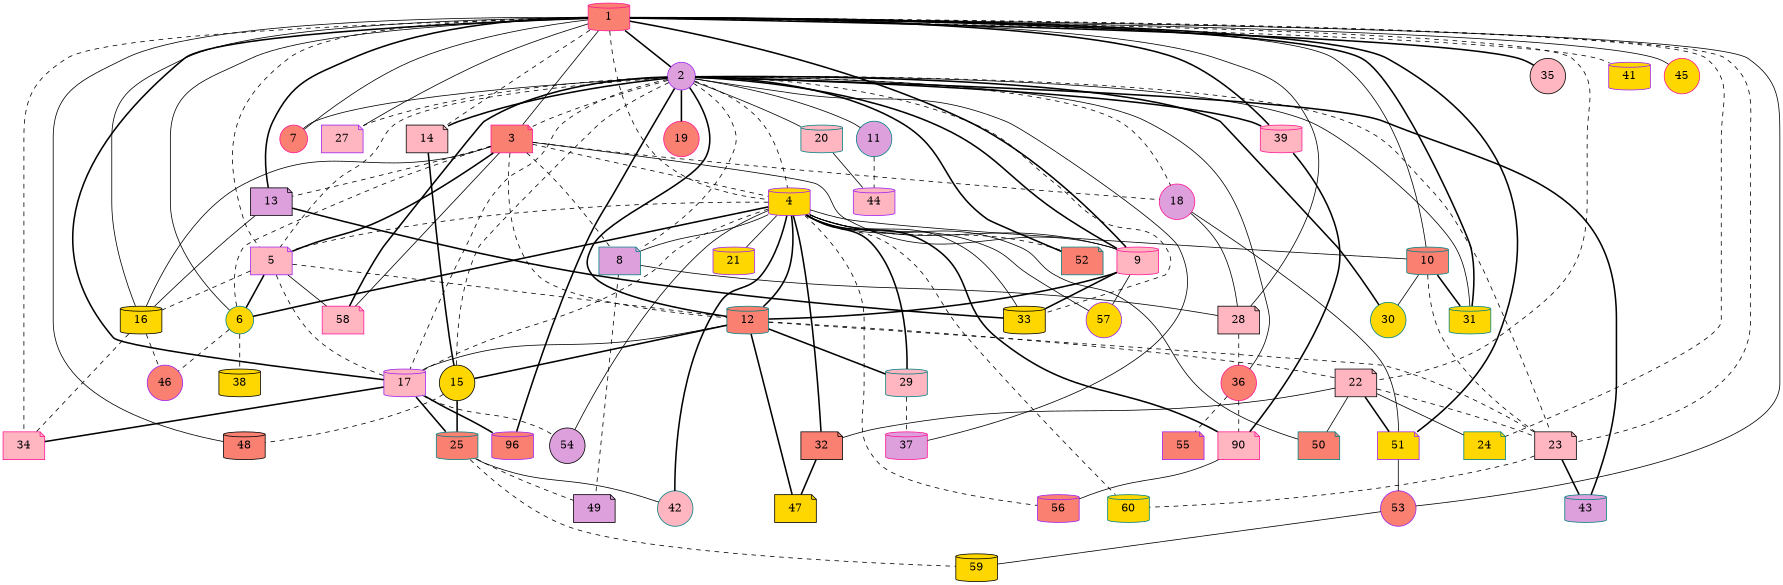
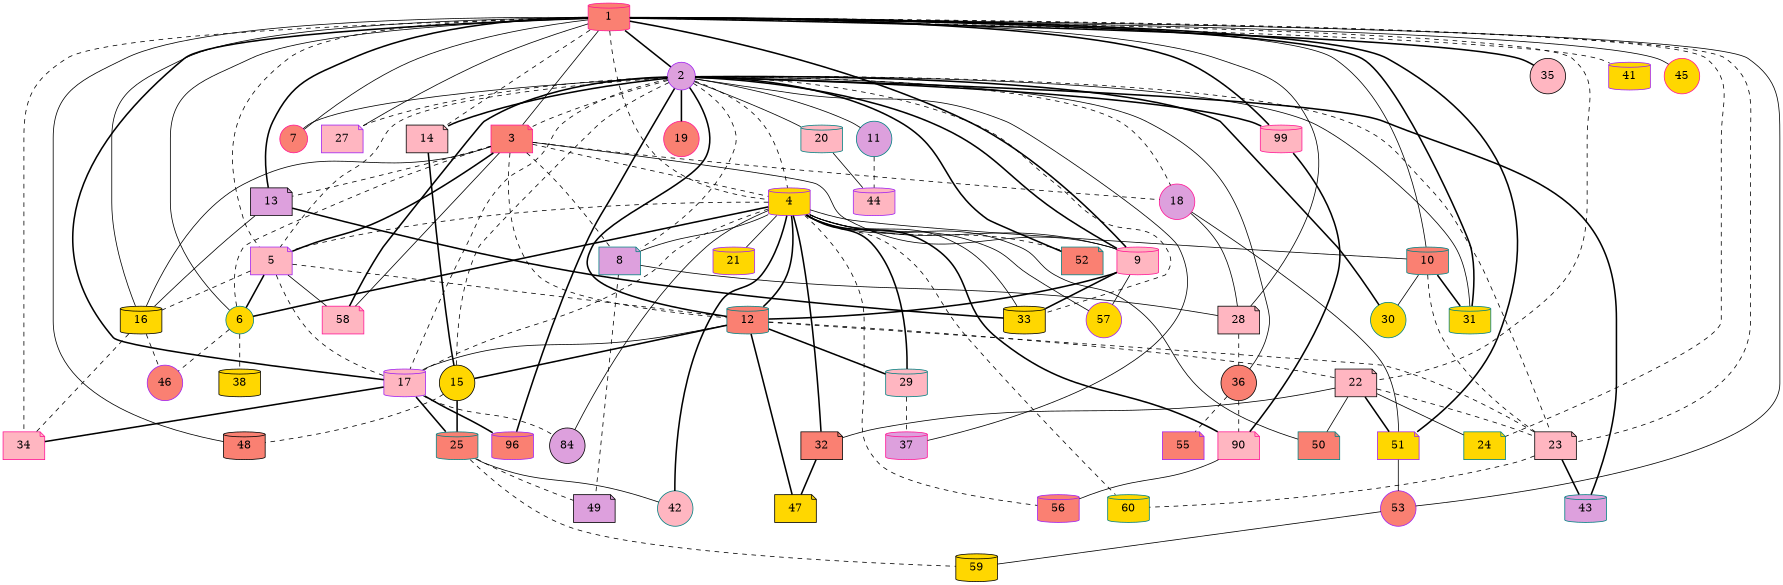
node "39": label "39" -> "99"
node "36": color deeppink -> black
node "54": label "54" -> "84"
